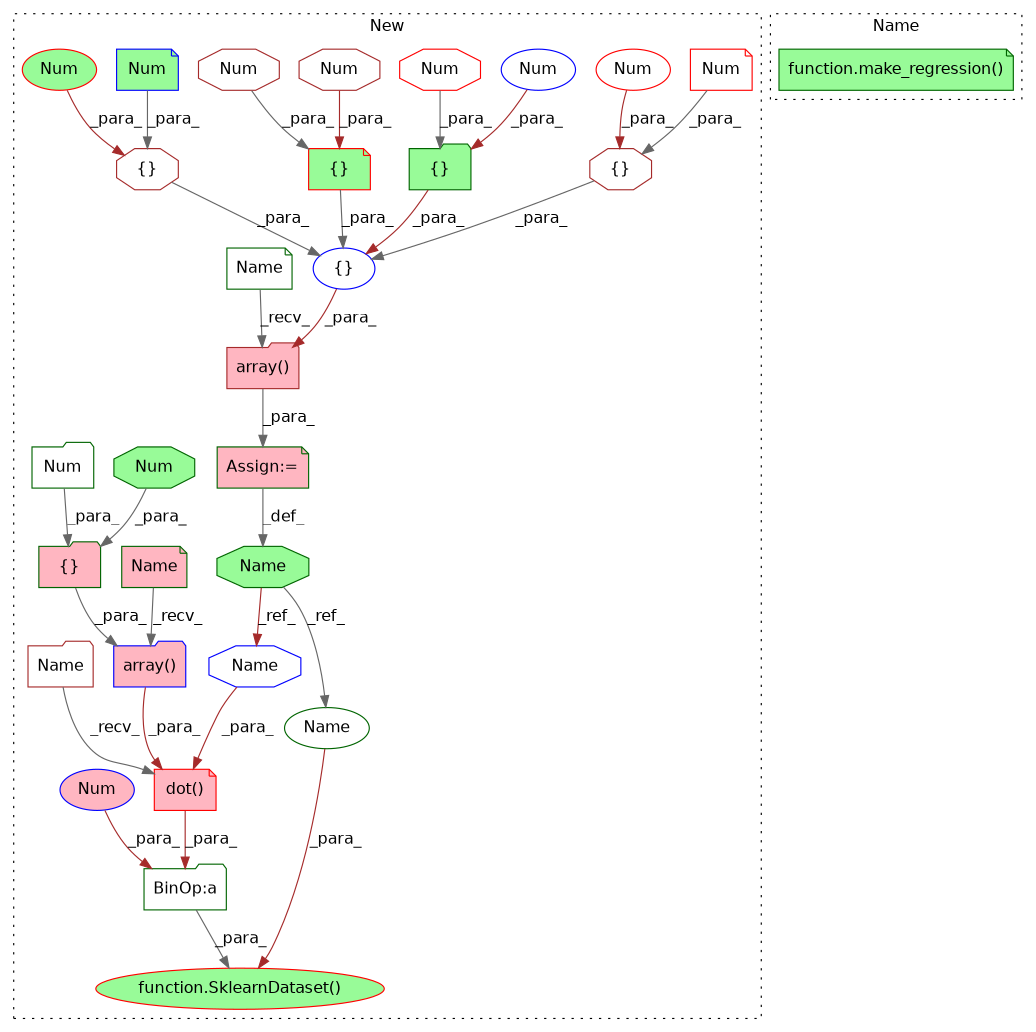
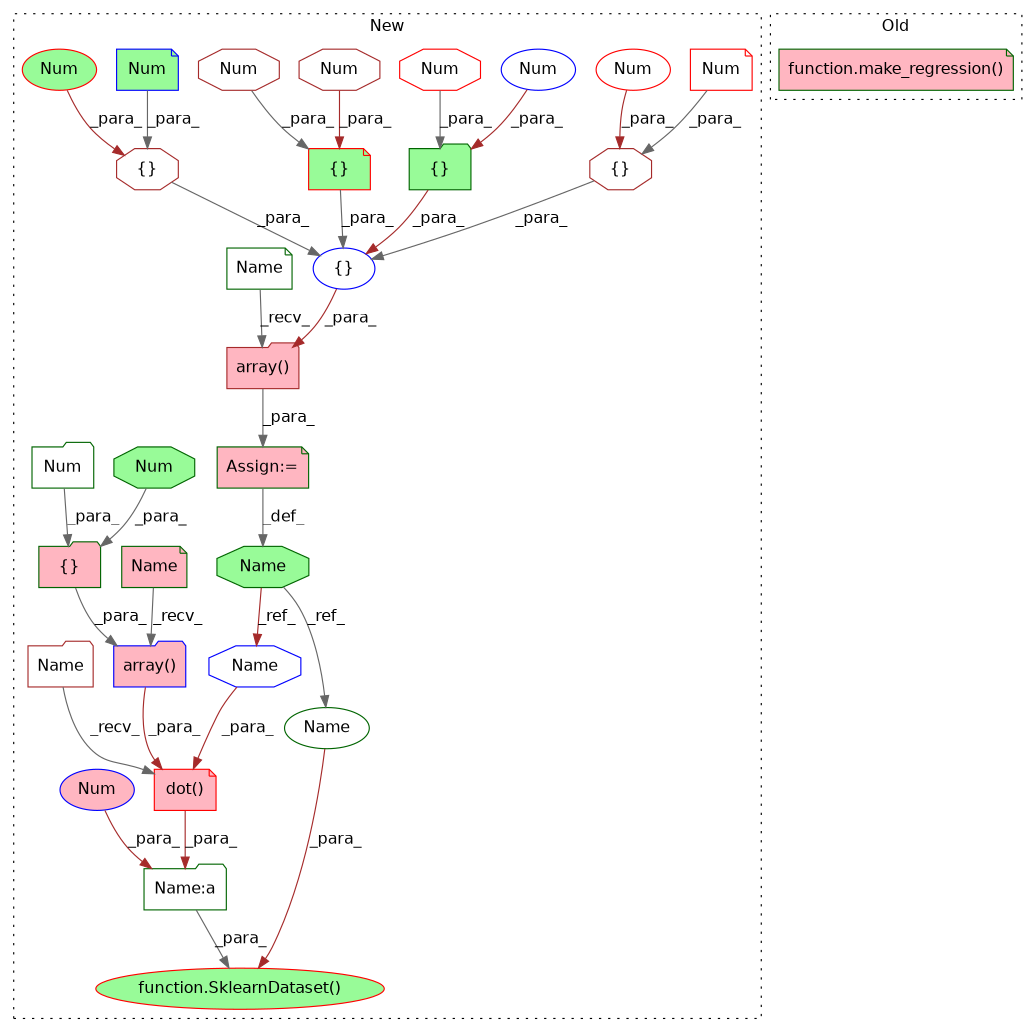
cluster "Name": label "Name" -> "Old"
node "function.make_regression()": fillcolor palegreen -> lightpink
node "BinOp:a": label "BinOp:a" -> "Name:a"
